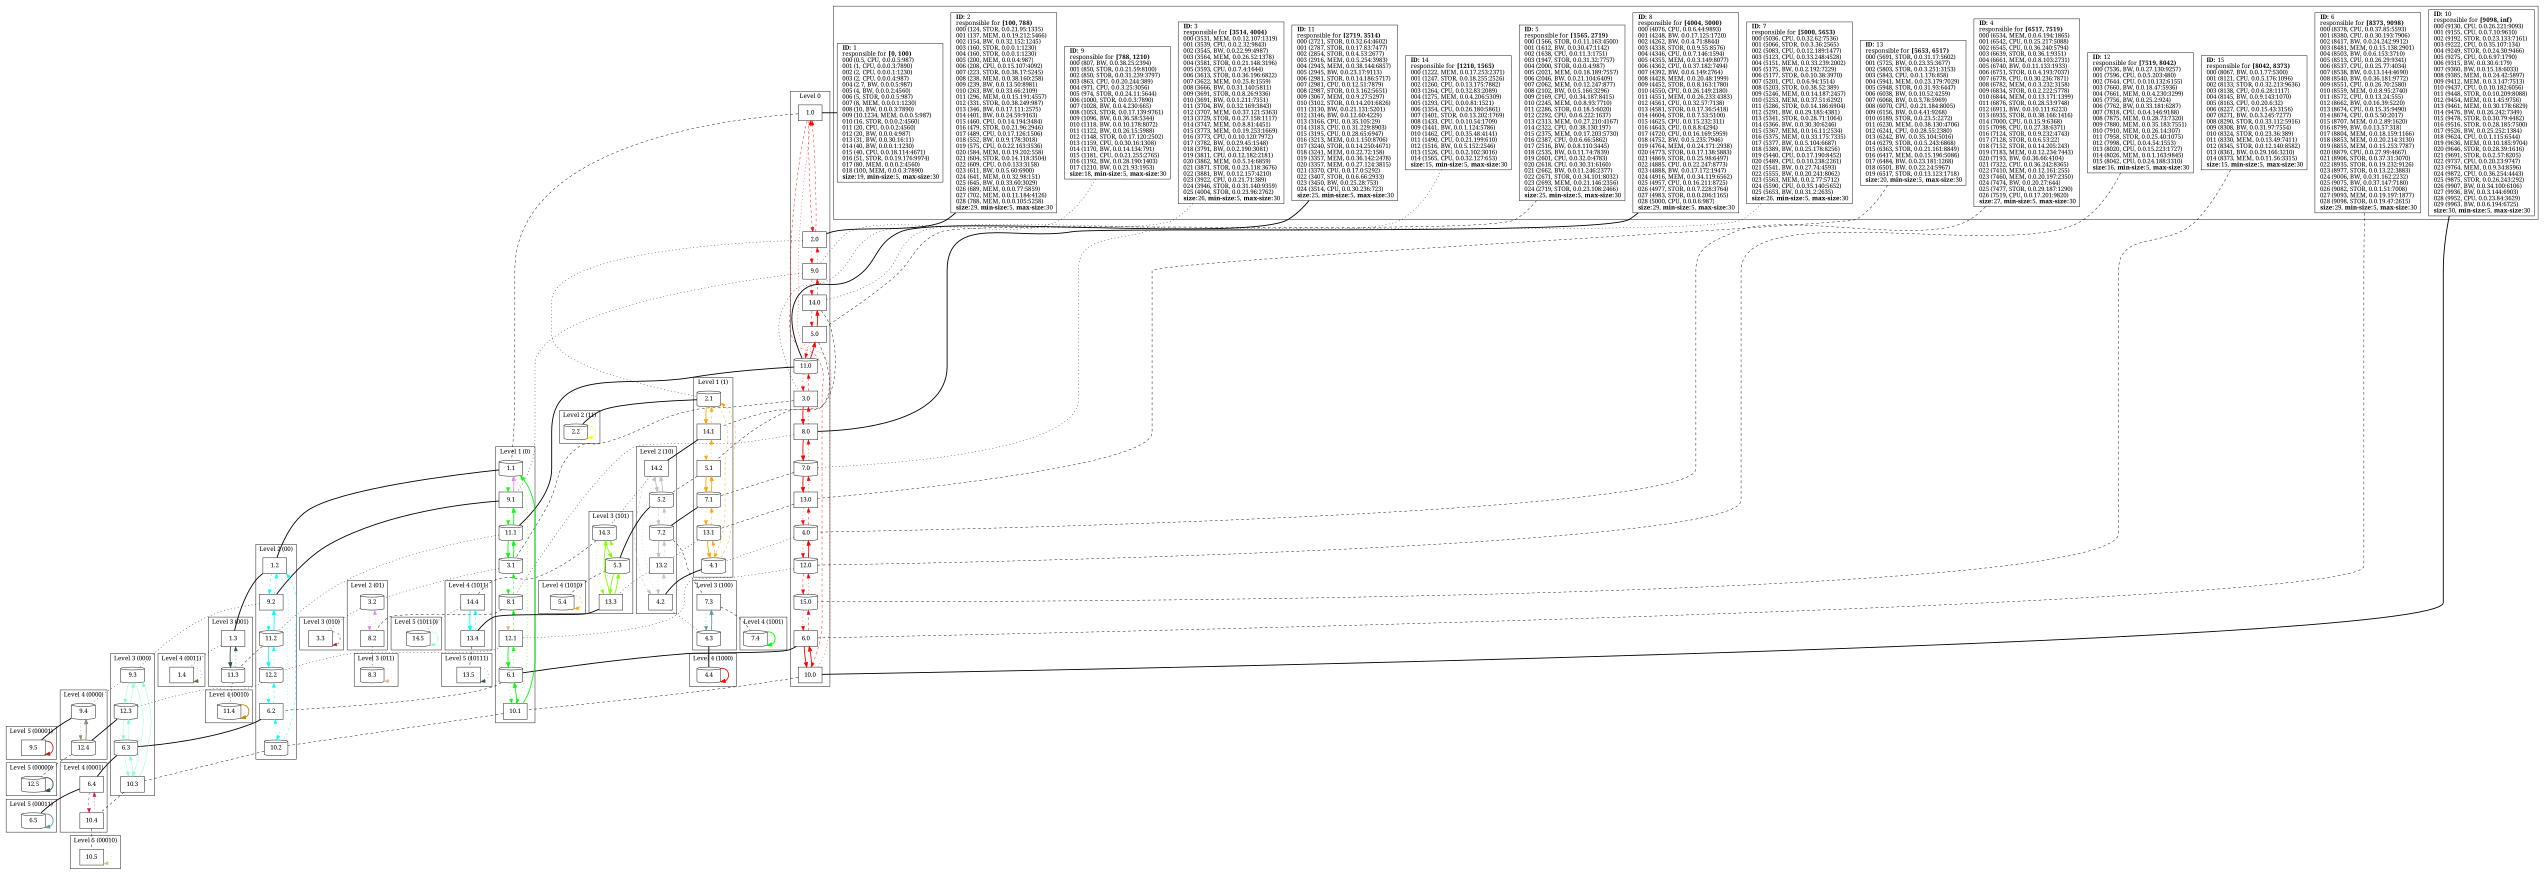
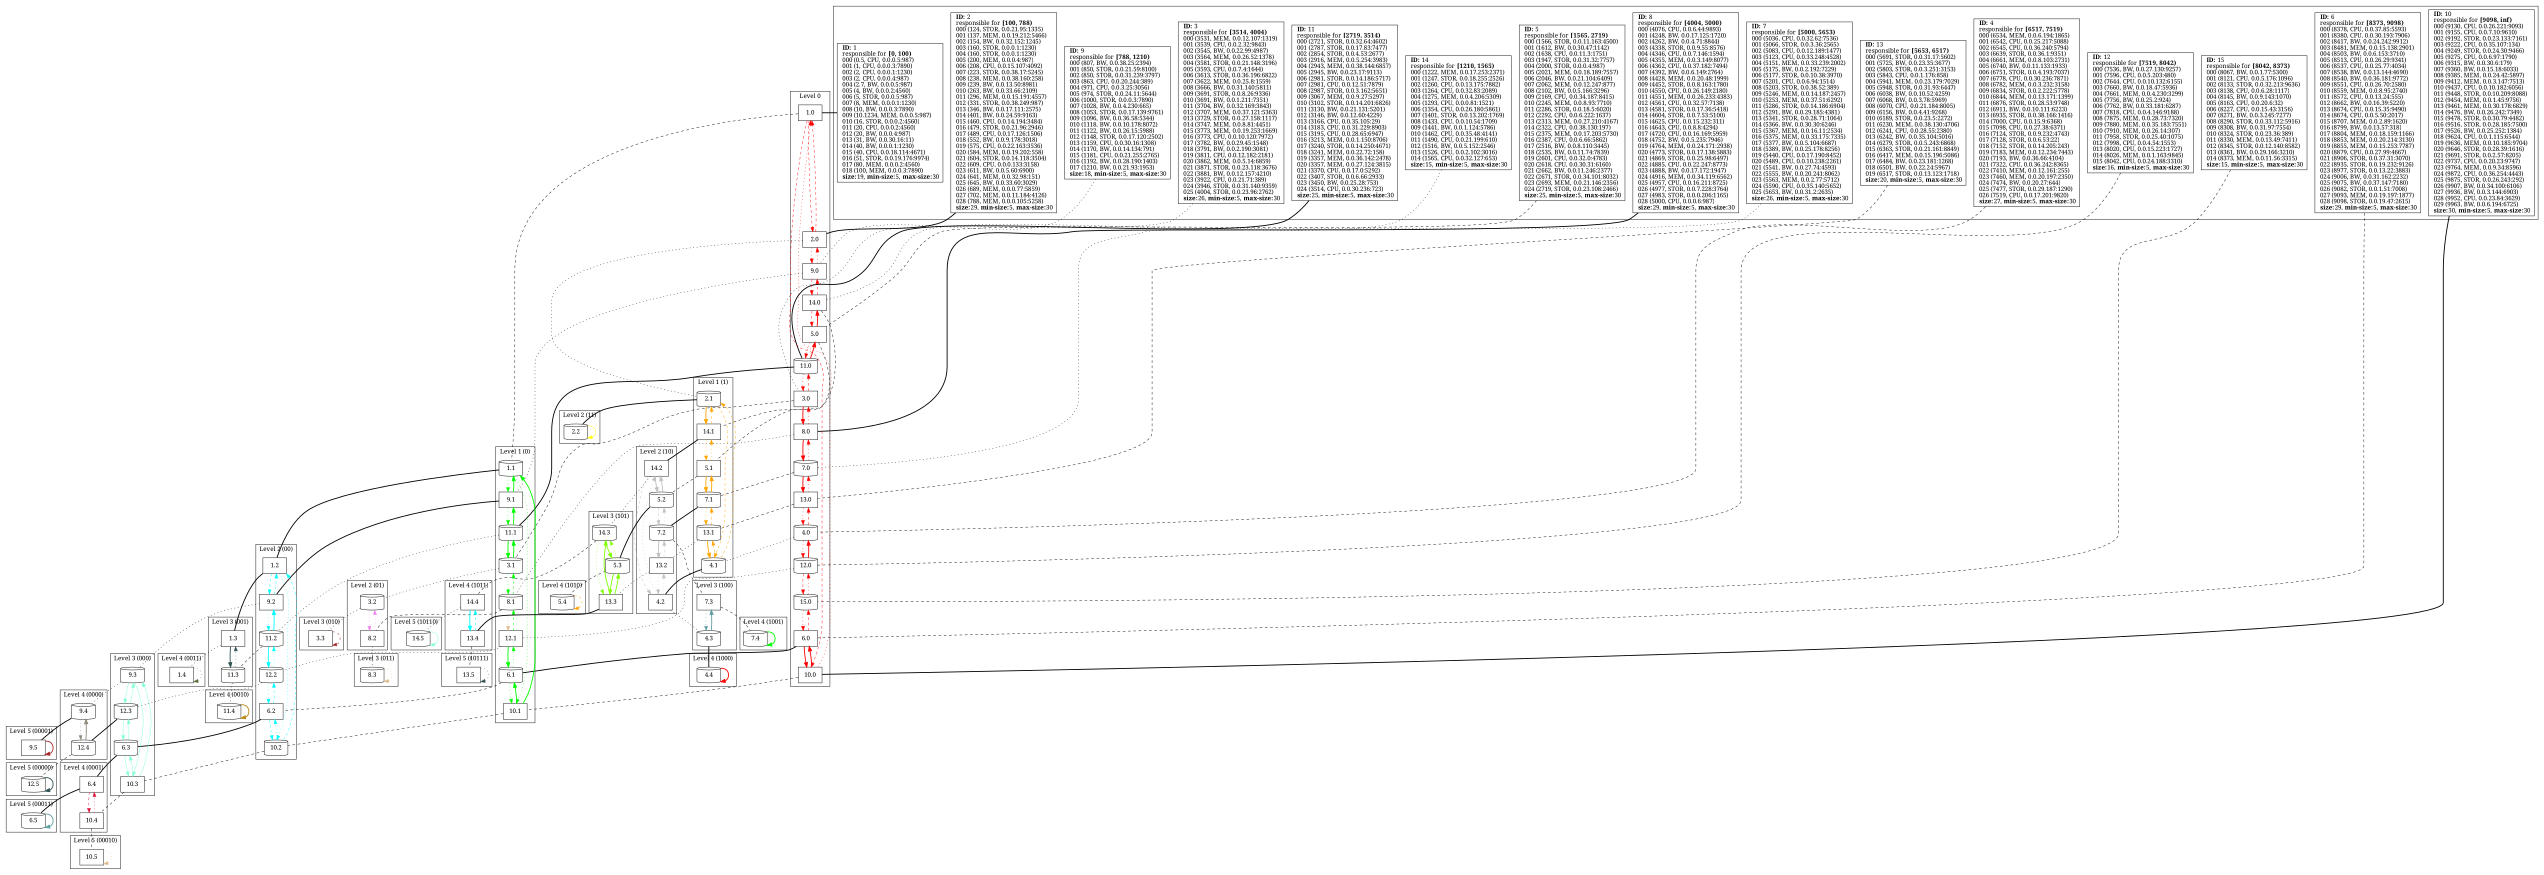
edge "9.1" -> "1.1": color violet -> green
edge "6.2" -> "10.2": added
